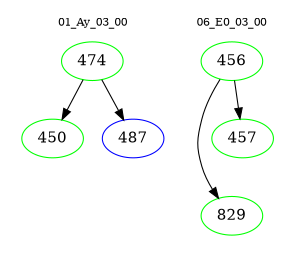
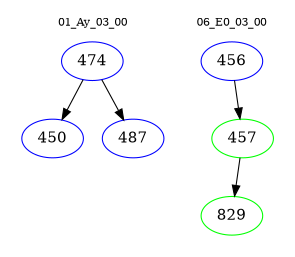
node "474": color green -> blue
node "456": color green -> blue
edge "456" -> "829": now "457" -> "829"
node "450": color green -> blue
